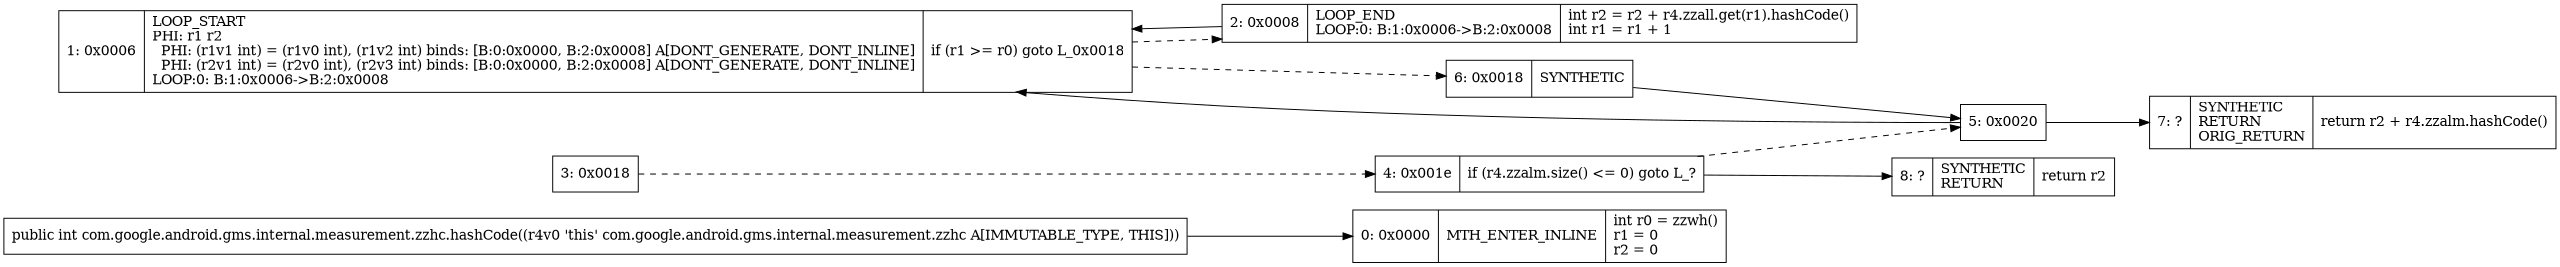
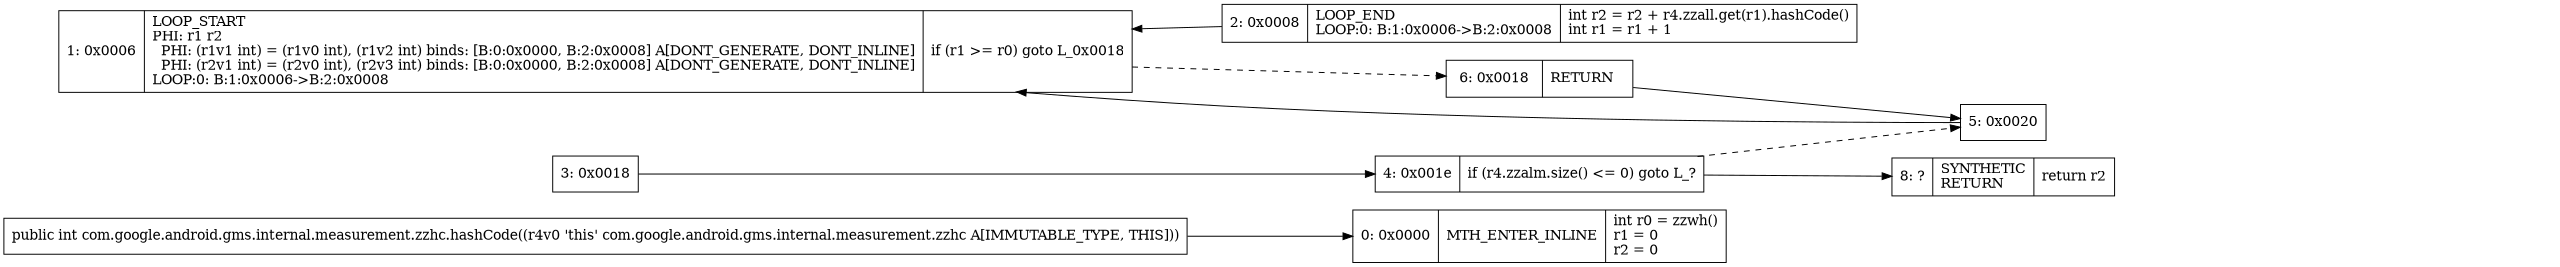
edge "1: 0x0006" -> "2: 0x0008": removed
node "6: 0x0018": text "SYNTHETIC" -> "RETURN"
node "7: ?": removed
edge "3: 0x0018" -> "4: 0x001e": style dashed -> solid
